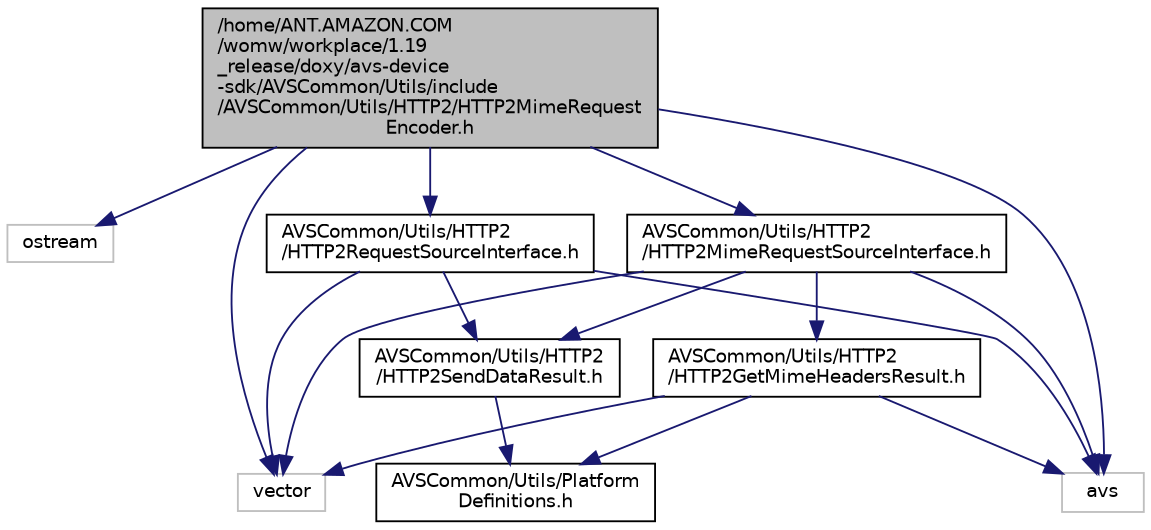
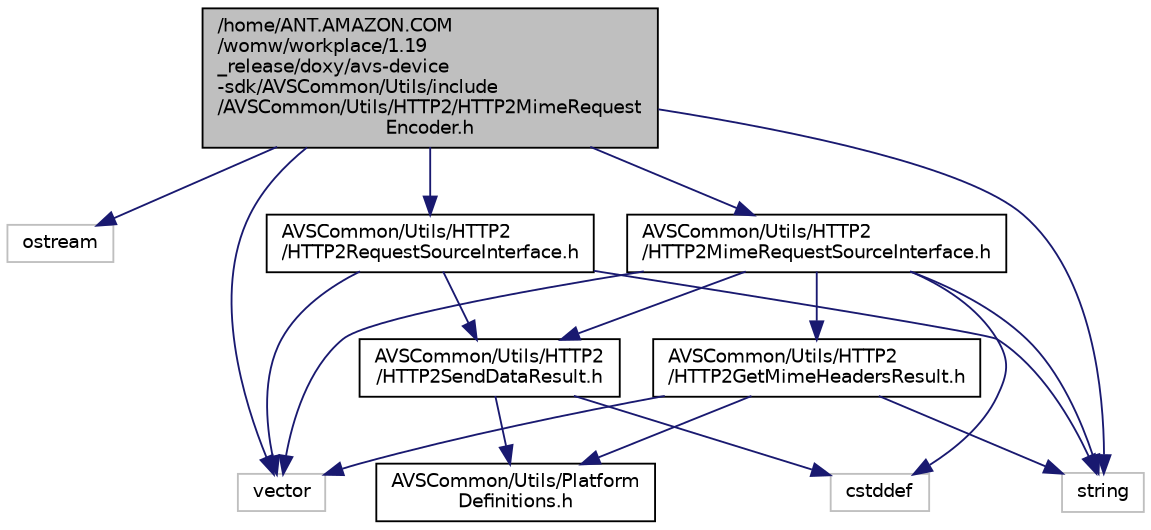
node "cstddef": added
node "avs": label "avs" -> "string"
